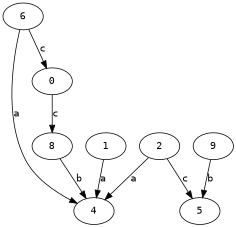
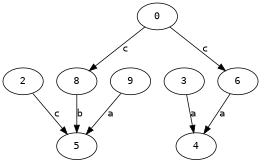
edge "6" -> "0": reversed
node "1": label "1" -> "3"
edge "8" -> "4": now "8" -> "5"
edge "2" -> "4": removed, label "a"
edge "9" -> "5": label "b" -> "a"
